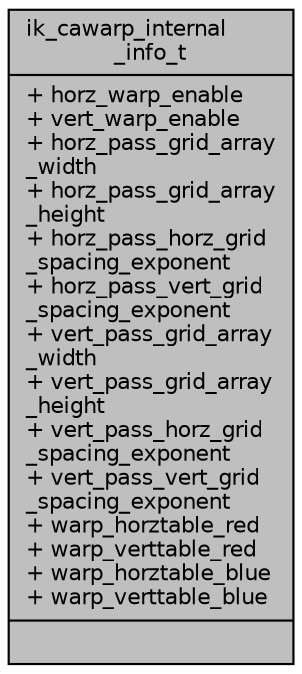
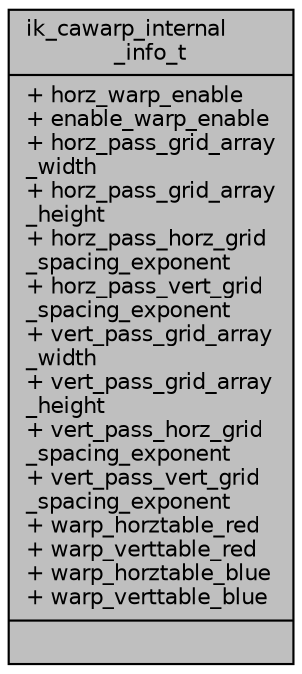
node "ik_cawarp_internal": text "+ vert_warp_enable" -> "+ enable_warp_enable"
